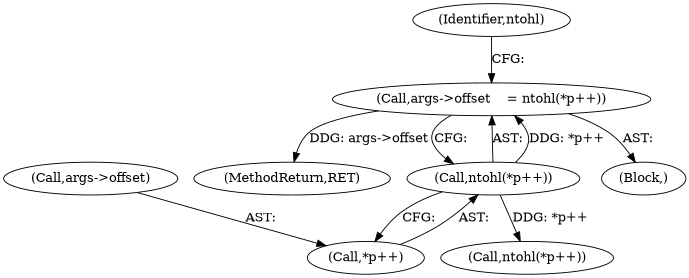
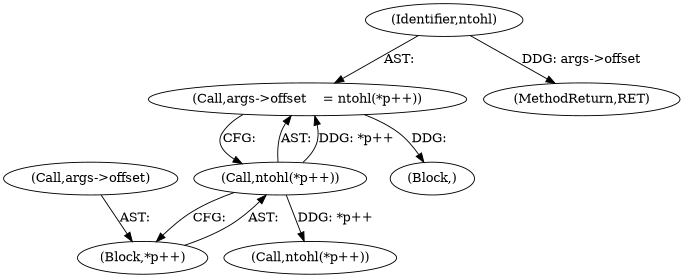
edge "(Identifier,ntohl)" -> "(Call,args->offset    = ntohl(*p++))": label "CFG: " -> "AST: "
edge "(Call,args->offset    = ntohl(*p++))" -> "(MethodReturn,RET)": now "(Identifier,ntohl)" -> "(MethodReturn,RET)"
edge "(Call,args->offset    = ntohl(*p++))" -> "(Block,)": label "AST: " -> "DDG: "
node "(Call,*p++)": label "(Call,*p++)" -> "(Block,*p++)"
